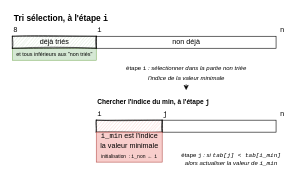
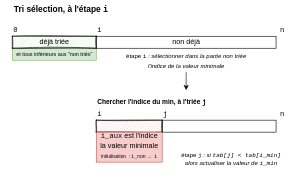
node "Tri sélection, à l'étape i": moved (64, 18) -> (64, 9)
node "8": label "8" -> "0"
node "déjà triés": label "déjà triés" -> "déjà triée"
node "étape i : sélectionner dans la partie non triée l'indice de la valeur minimale": moved (186, 72) -> (186, 60)
node "Chercher l'indice du min, à l'étape j": label "Chercher l'indice du min, à l'étape j" -> "Chercher l'indice du min, à l'triée j"
node "i_min est l'indice la valeur minimale": label "i_min est l'indice la valeur minimale" -> "i_aux est l'indice la valeur minimale"
